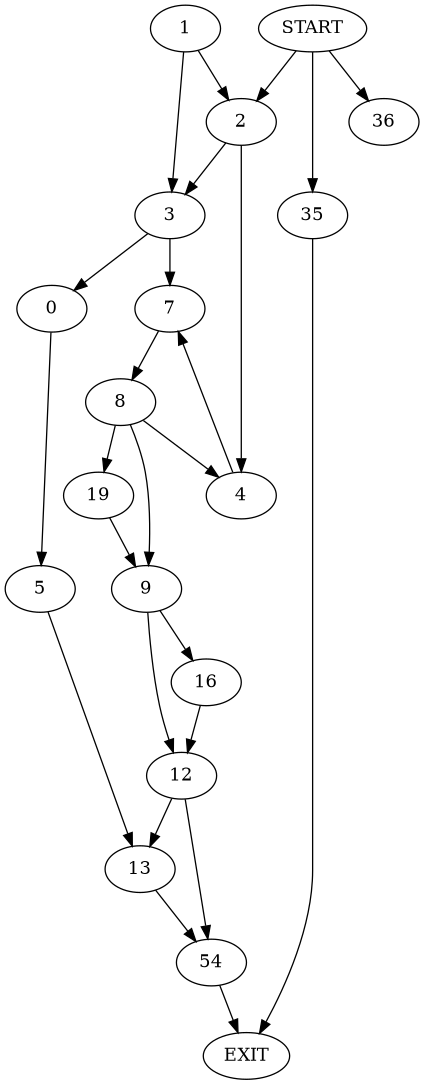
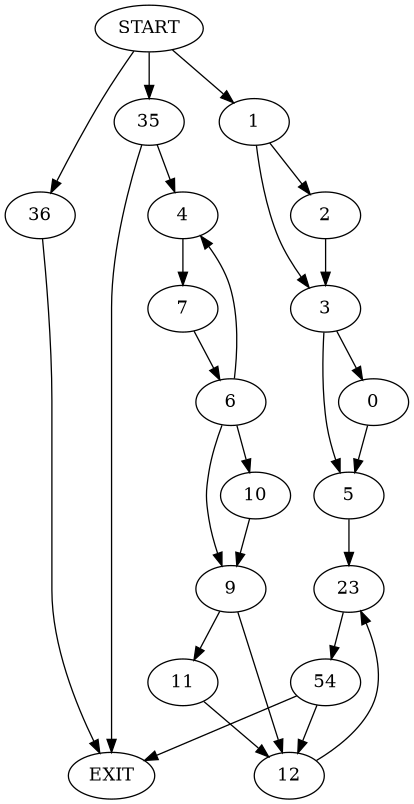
edge "START" -> "2": now "START" -> "1"
edge "3" -> "7": now "3" -> "5"
edge "2" -> "4": now "35" -> "4"
node "8": label "8" -> "6"
edge "36" -> "EXIT": added
node "19": label "19" -> "10"
node "16": label "16" -> "11"
edge "12" -> "54": reversed
node "13": label "13" -> "23"
